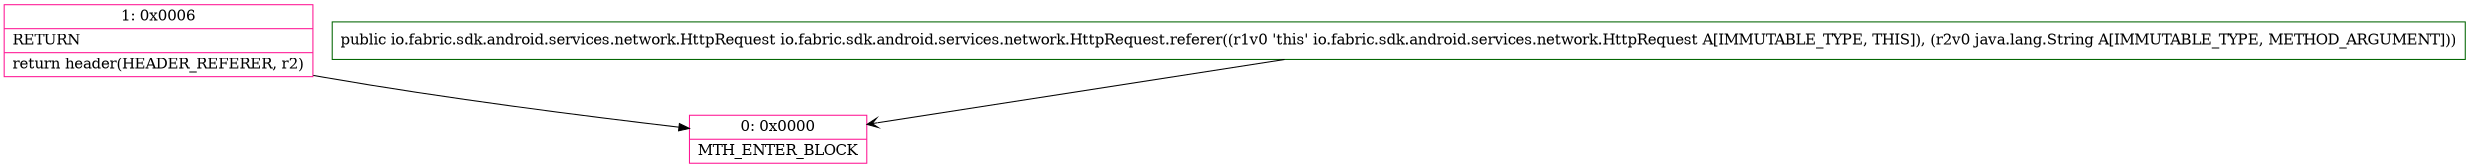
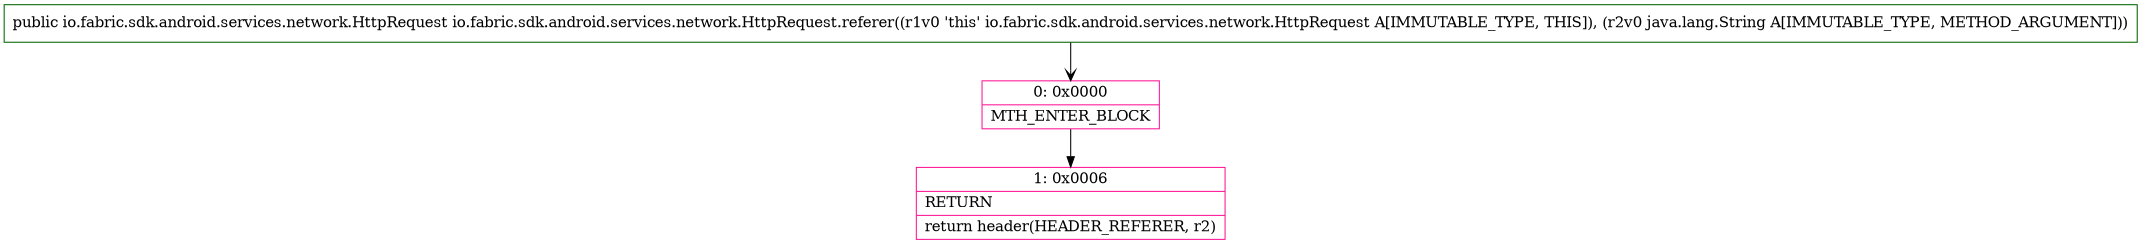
edge "1: 0x0006" -> "0: 0x0000": reversed
